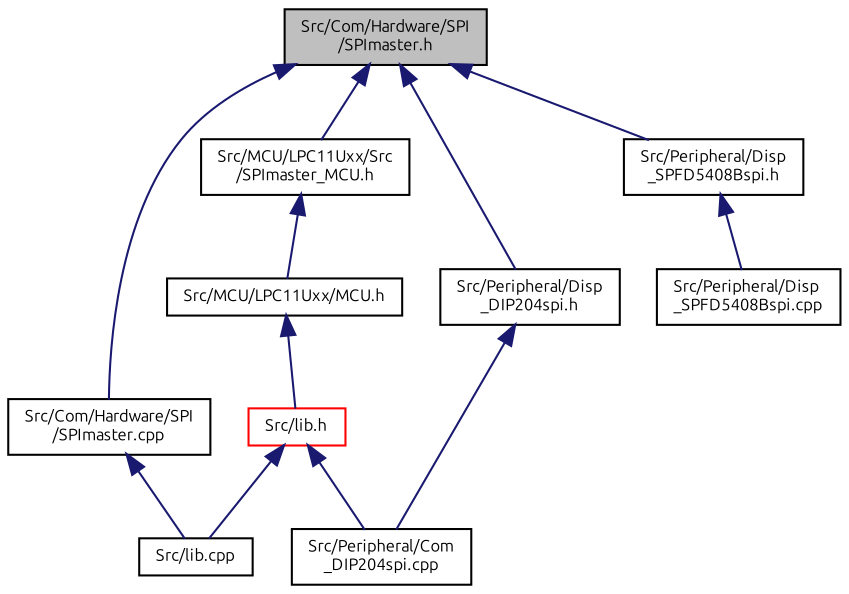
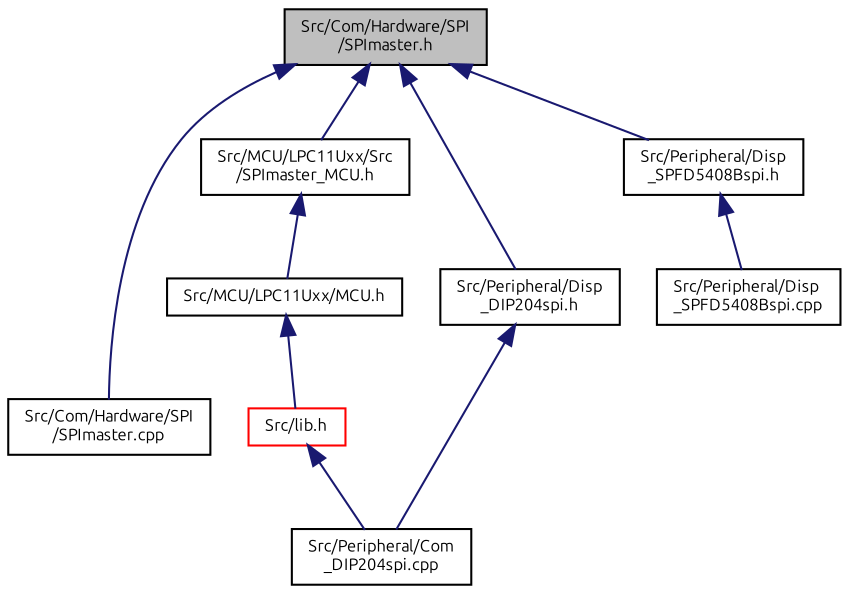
node "Src/lib.cpp": removed
